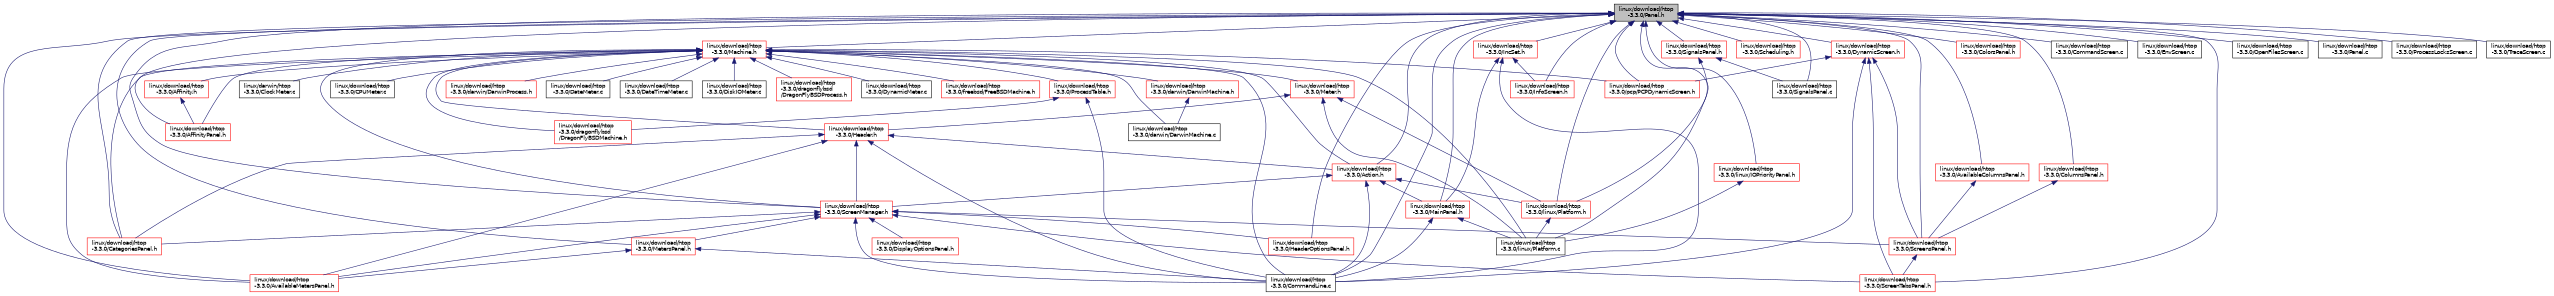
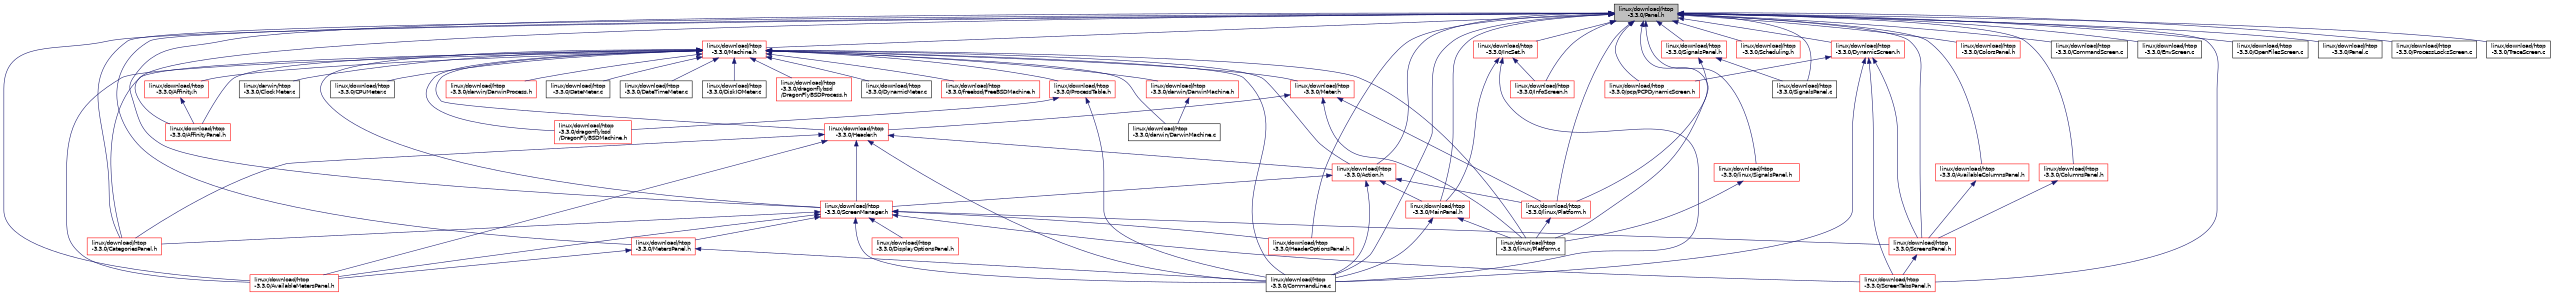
edge "linux/download/htop -3.3.0/pcp/PCPDynamicScreen.h" -> "linux/download/htop -3.3.0/Machine.h": removed
node "linux/download/htop -3.3.0/linux/IOPriorityPanel.h": label "linux/download/htop -3.3.0/linux/IOPriorityPanel.h" -> "linux/download/htop -3.3.0/linux/SignalsPanel.h"
